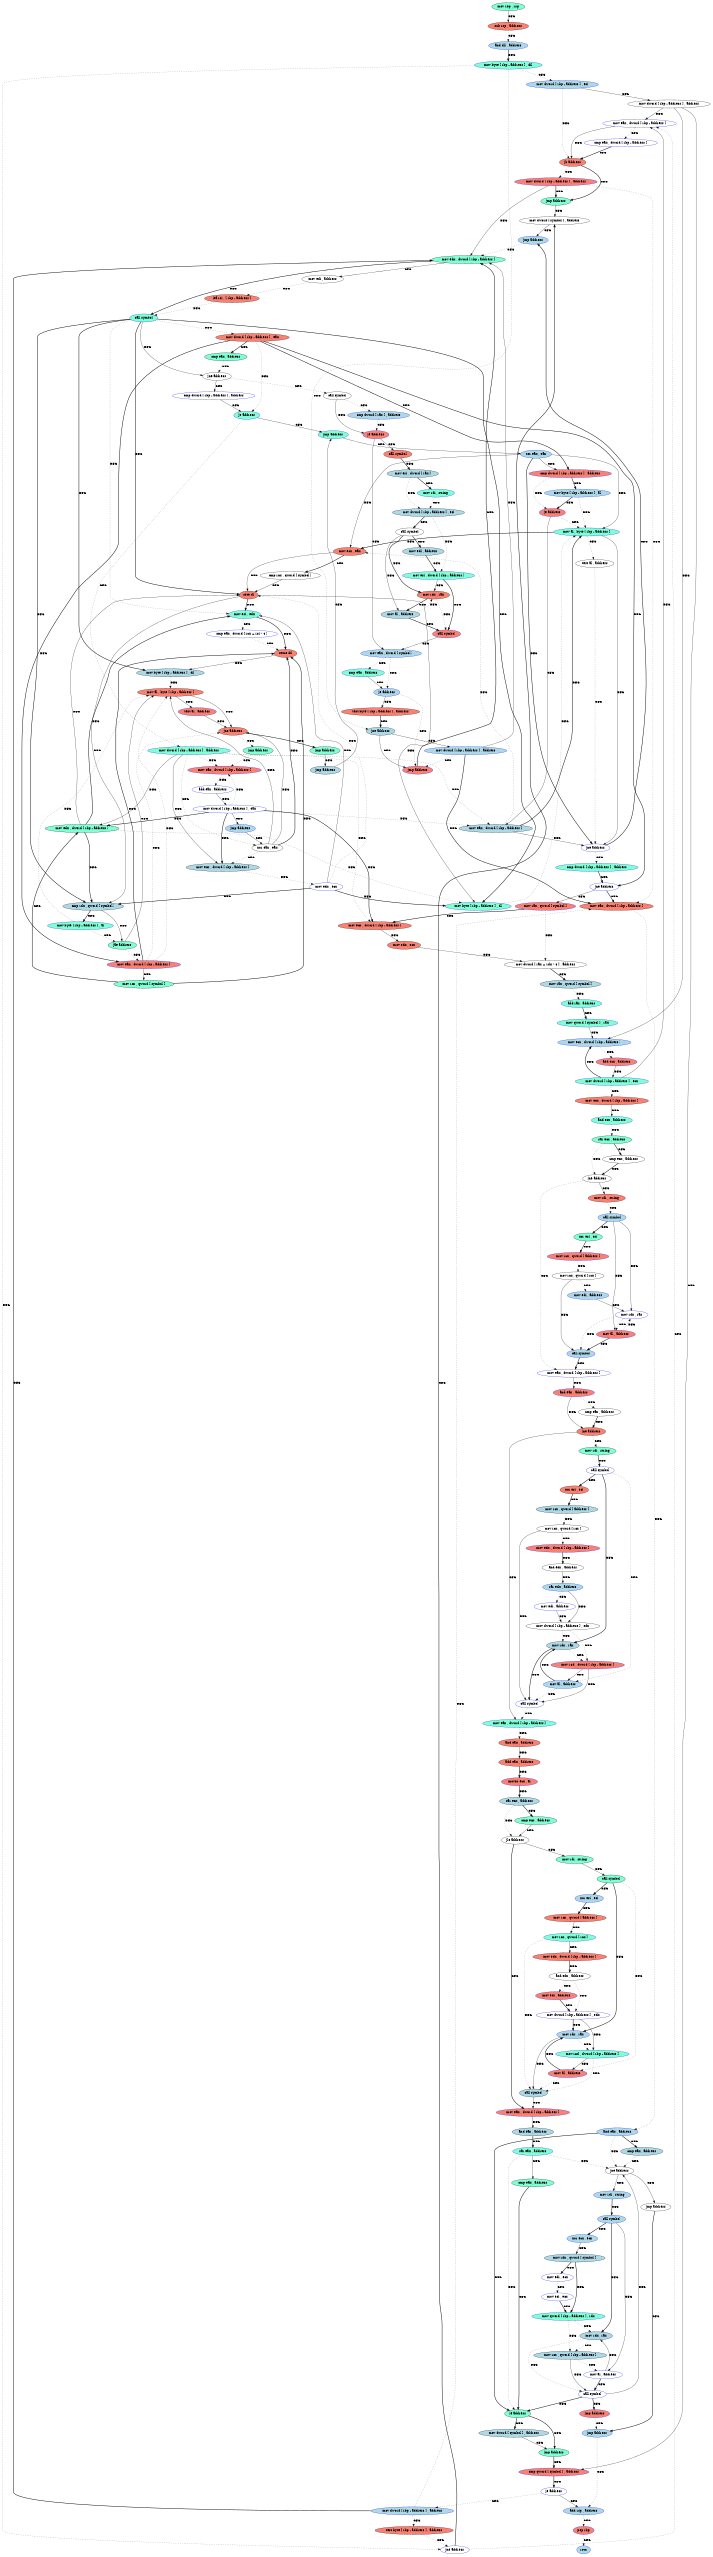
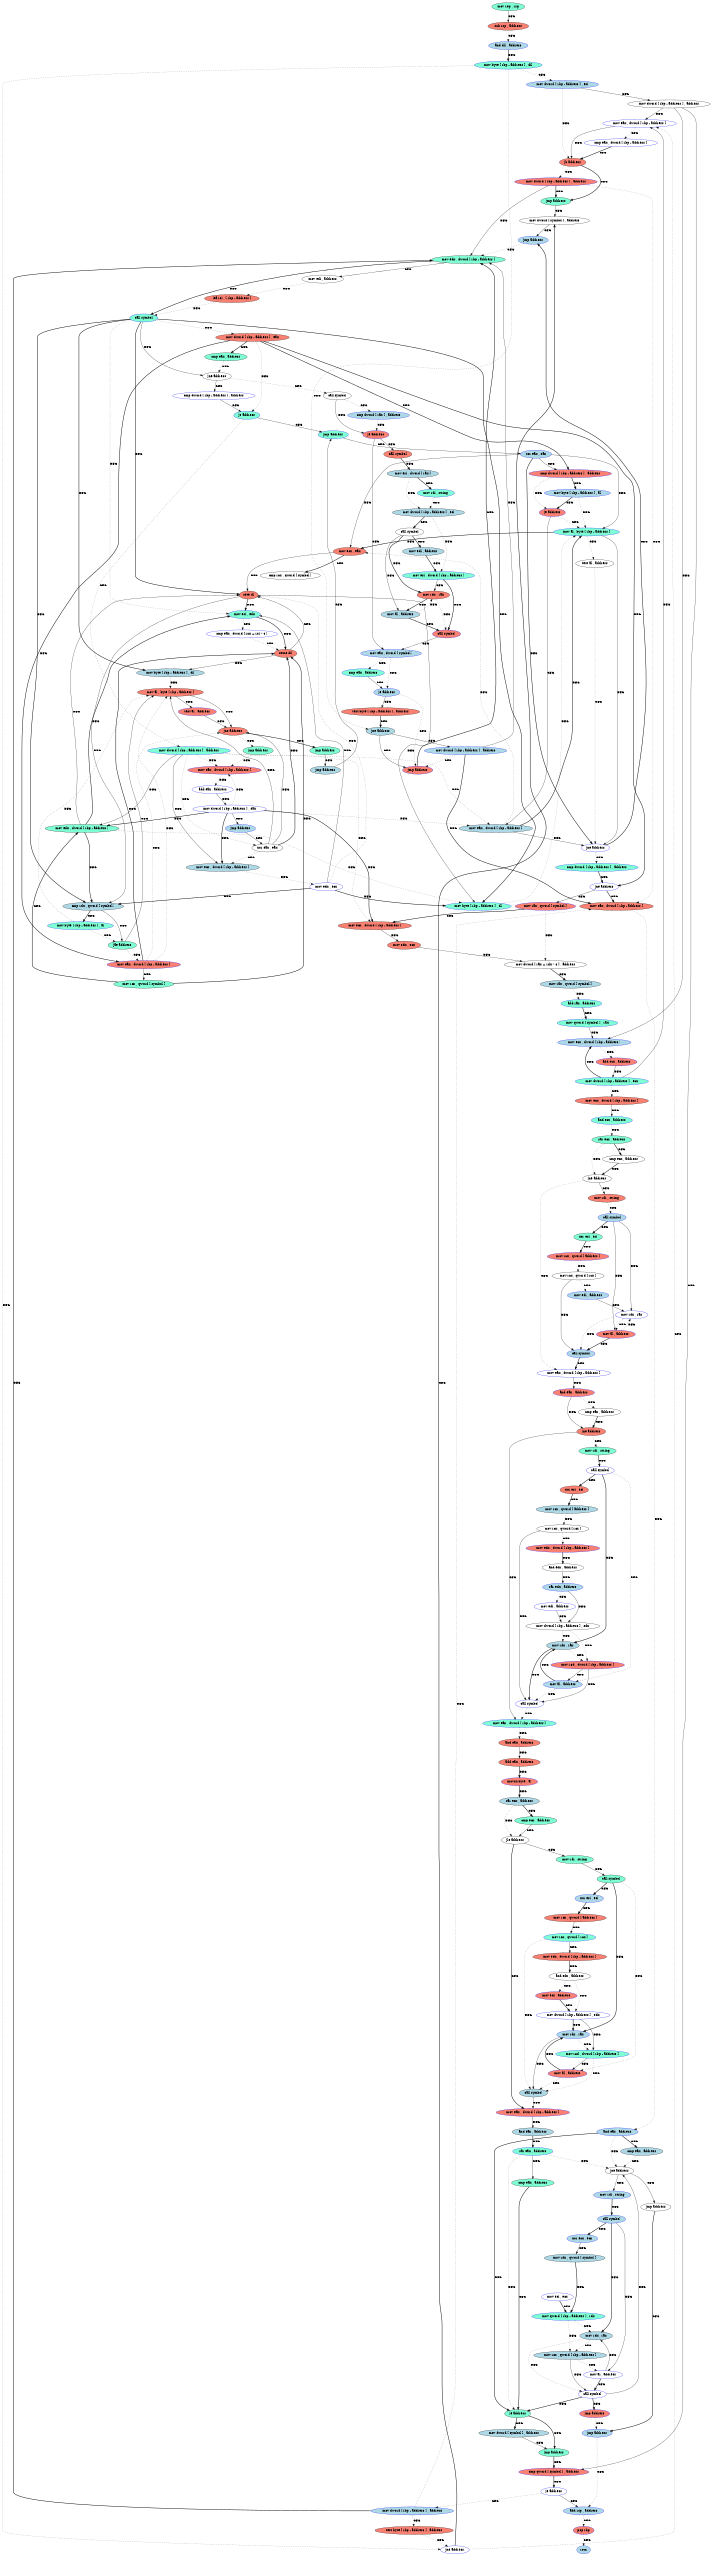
edge "cmp rcx , qword [ symbol ]" -> "sete dl": now "setne dil" -> "sete dl"
node "movsx ecx , al": label "movsx ecx , al" -> "movsx byte , al"
node "mov edi , ecx": removed
